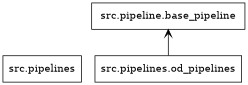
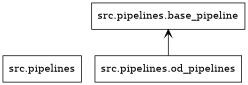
node "src.pipeline.base_pipeline": label "src.pipeline.base_pipeline" -> "src.pipelines.base_pipeline"
